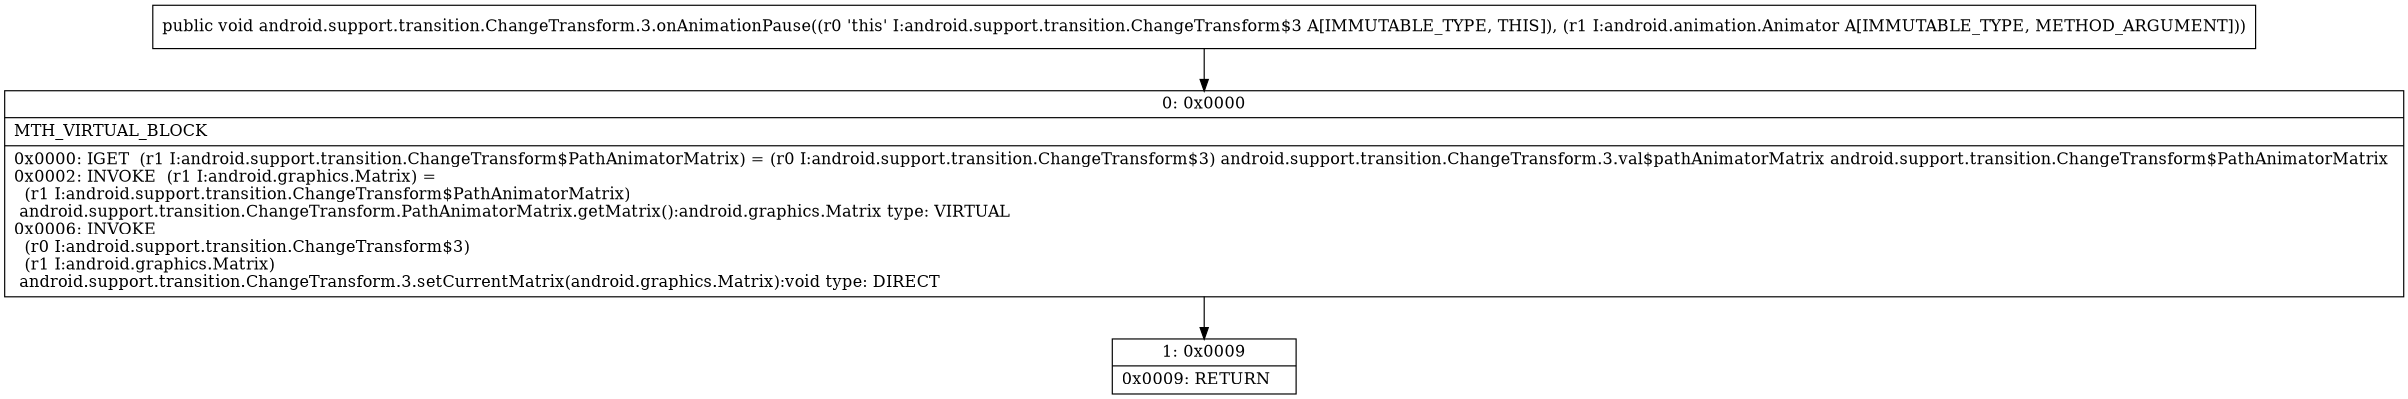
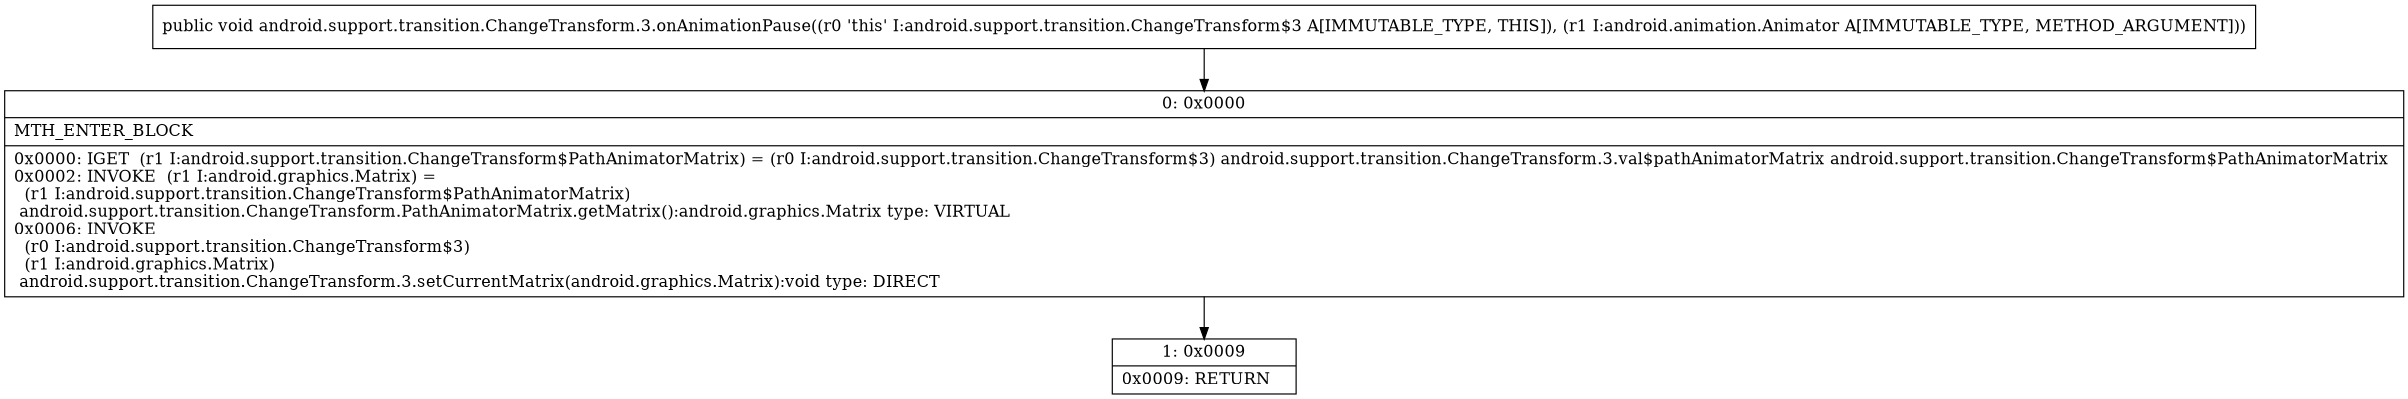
node "0: 0x0000": text "MTH_VIRTUAL_BLOCK" -> "MTH_ENTER_BLOCK"
